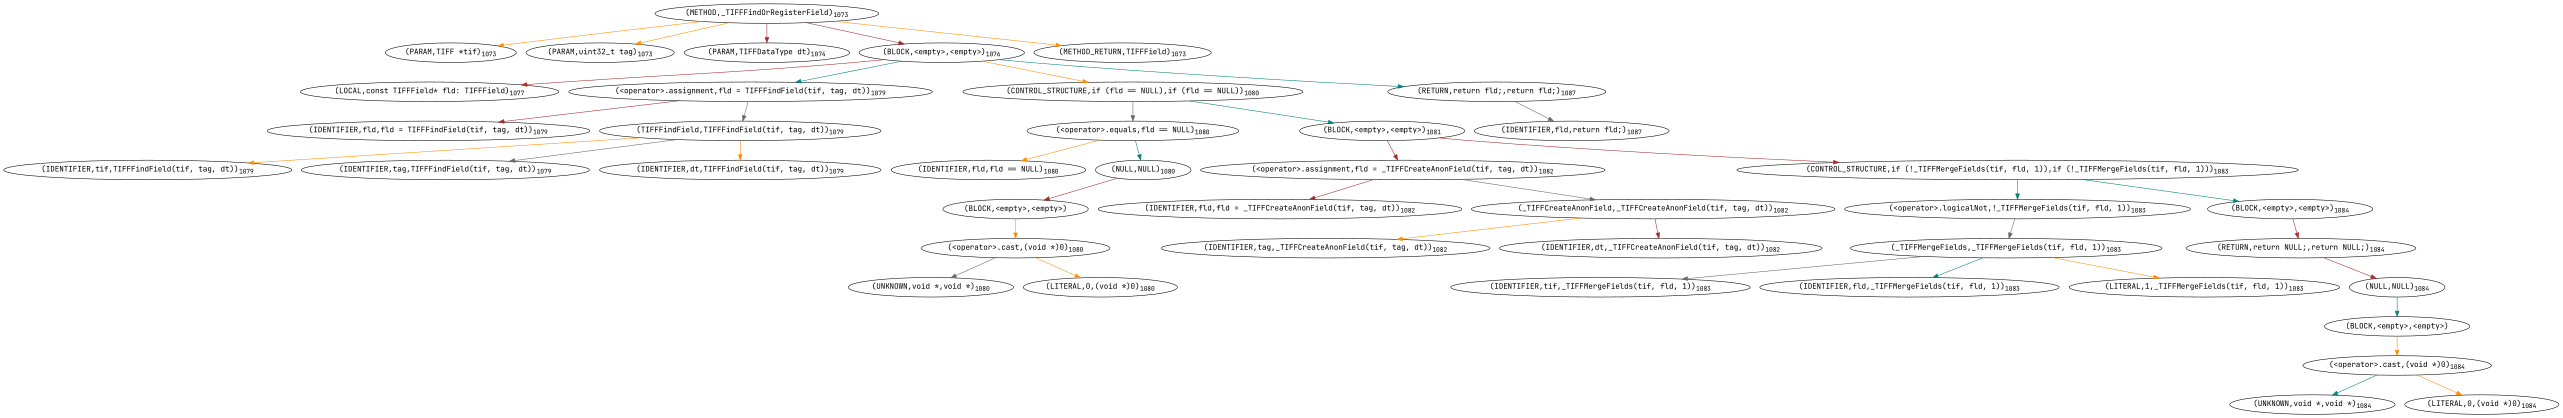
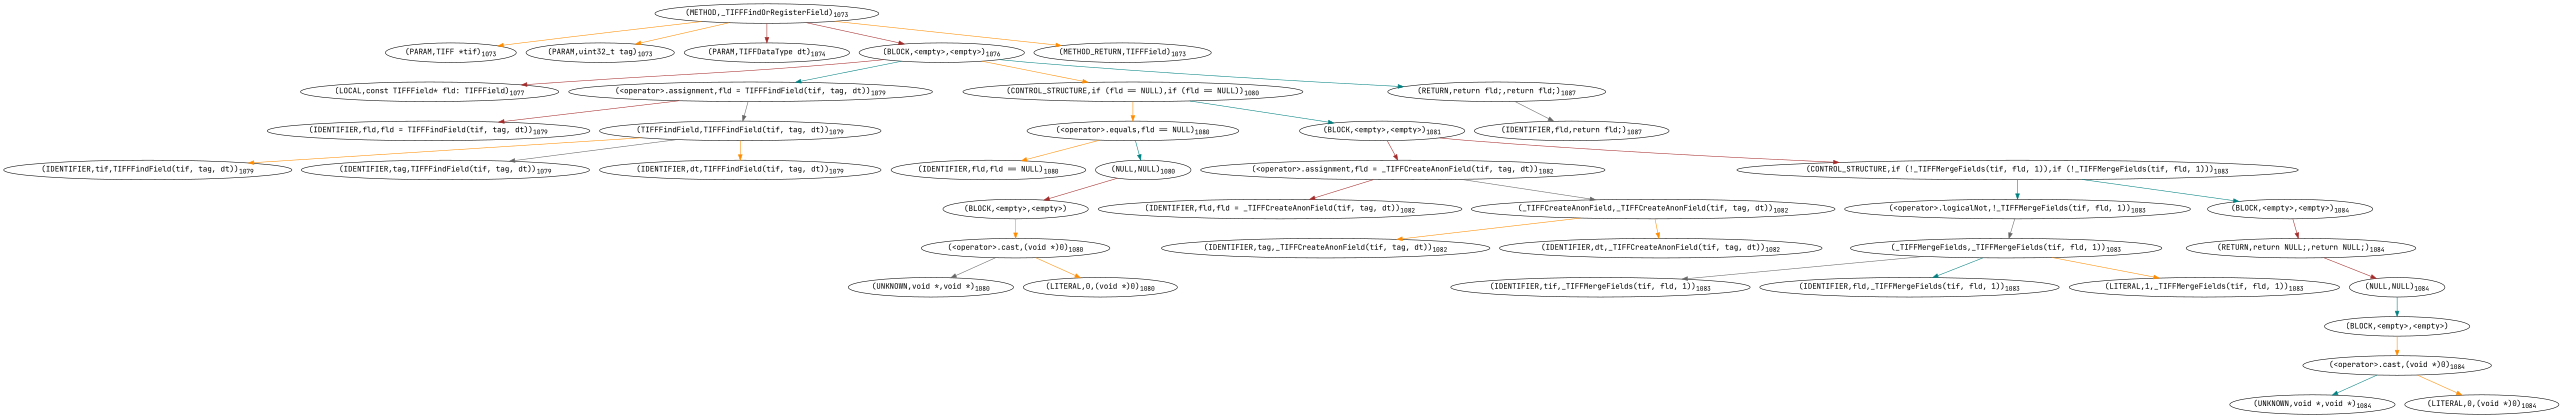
edge "(CONTROL_STRUCTURE,if (fld == NULL),if (fld == NULL))" -> "(<operator>.equals,fld == NULL)": color gray40 -> darkorange
edge "(_TIFFCreateAnonField,_TIFFCreateAnonField(tif, tag, dt))" -> "(IDENTIFIER,dt,_TIFFCreateAnonField(tif, tag, dt))": color brown -> darkorange
